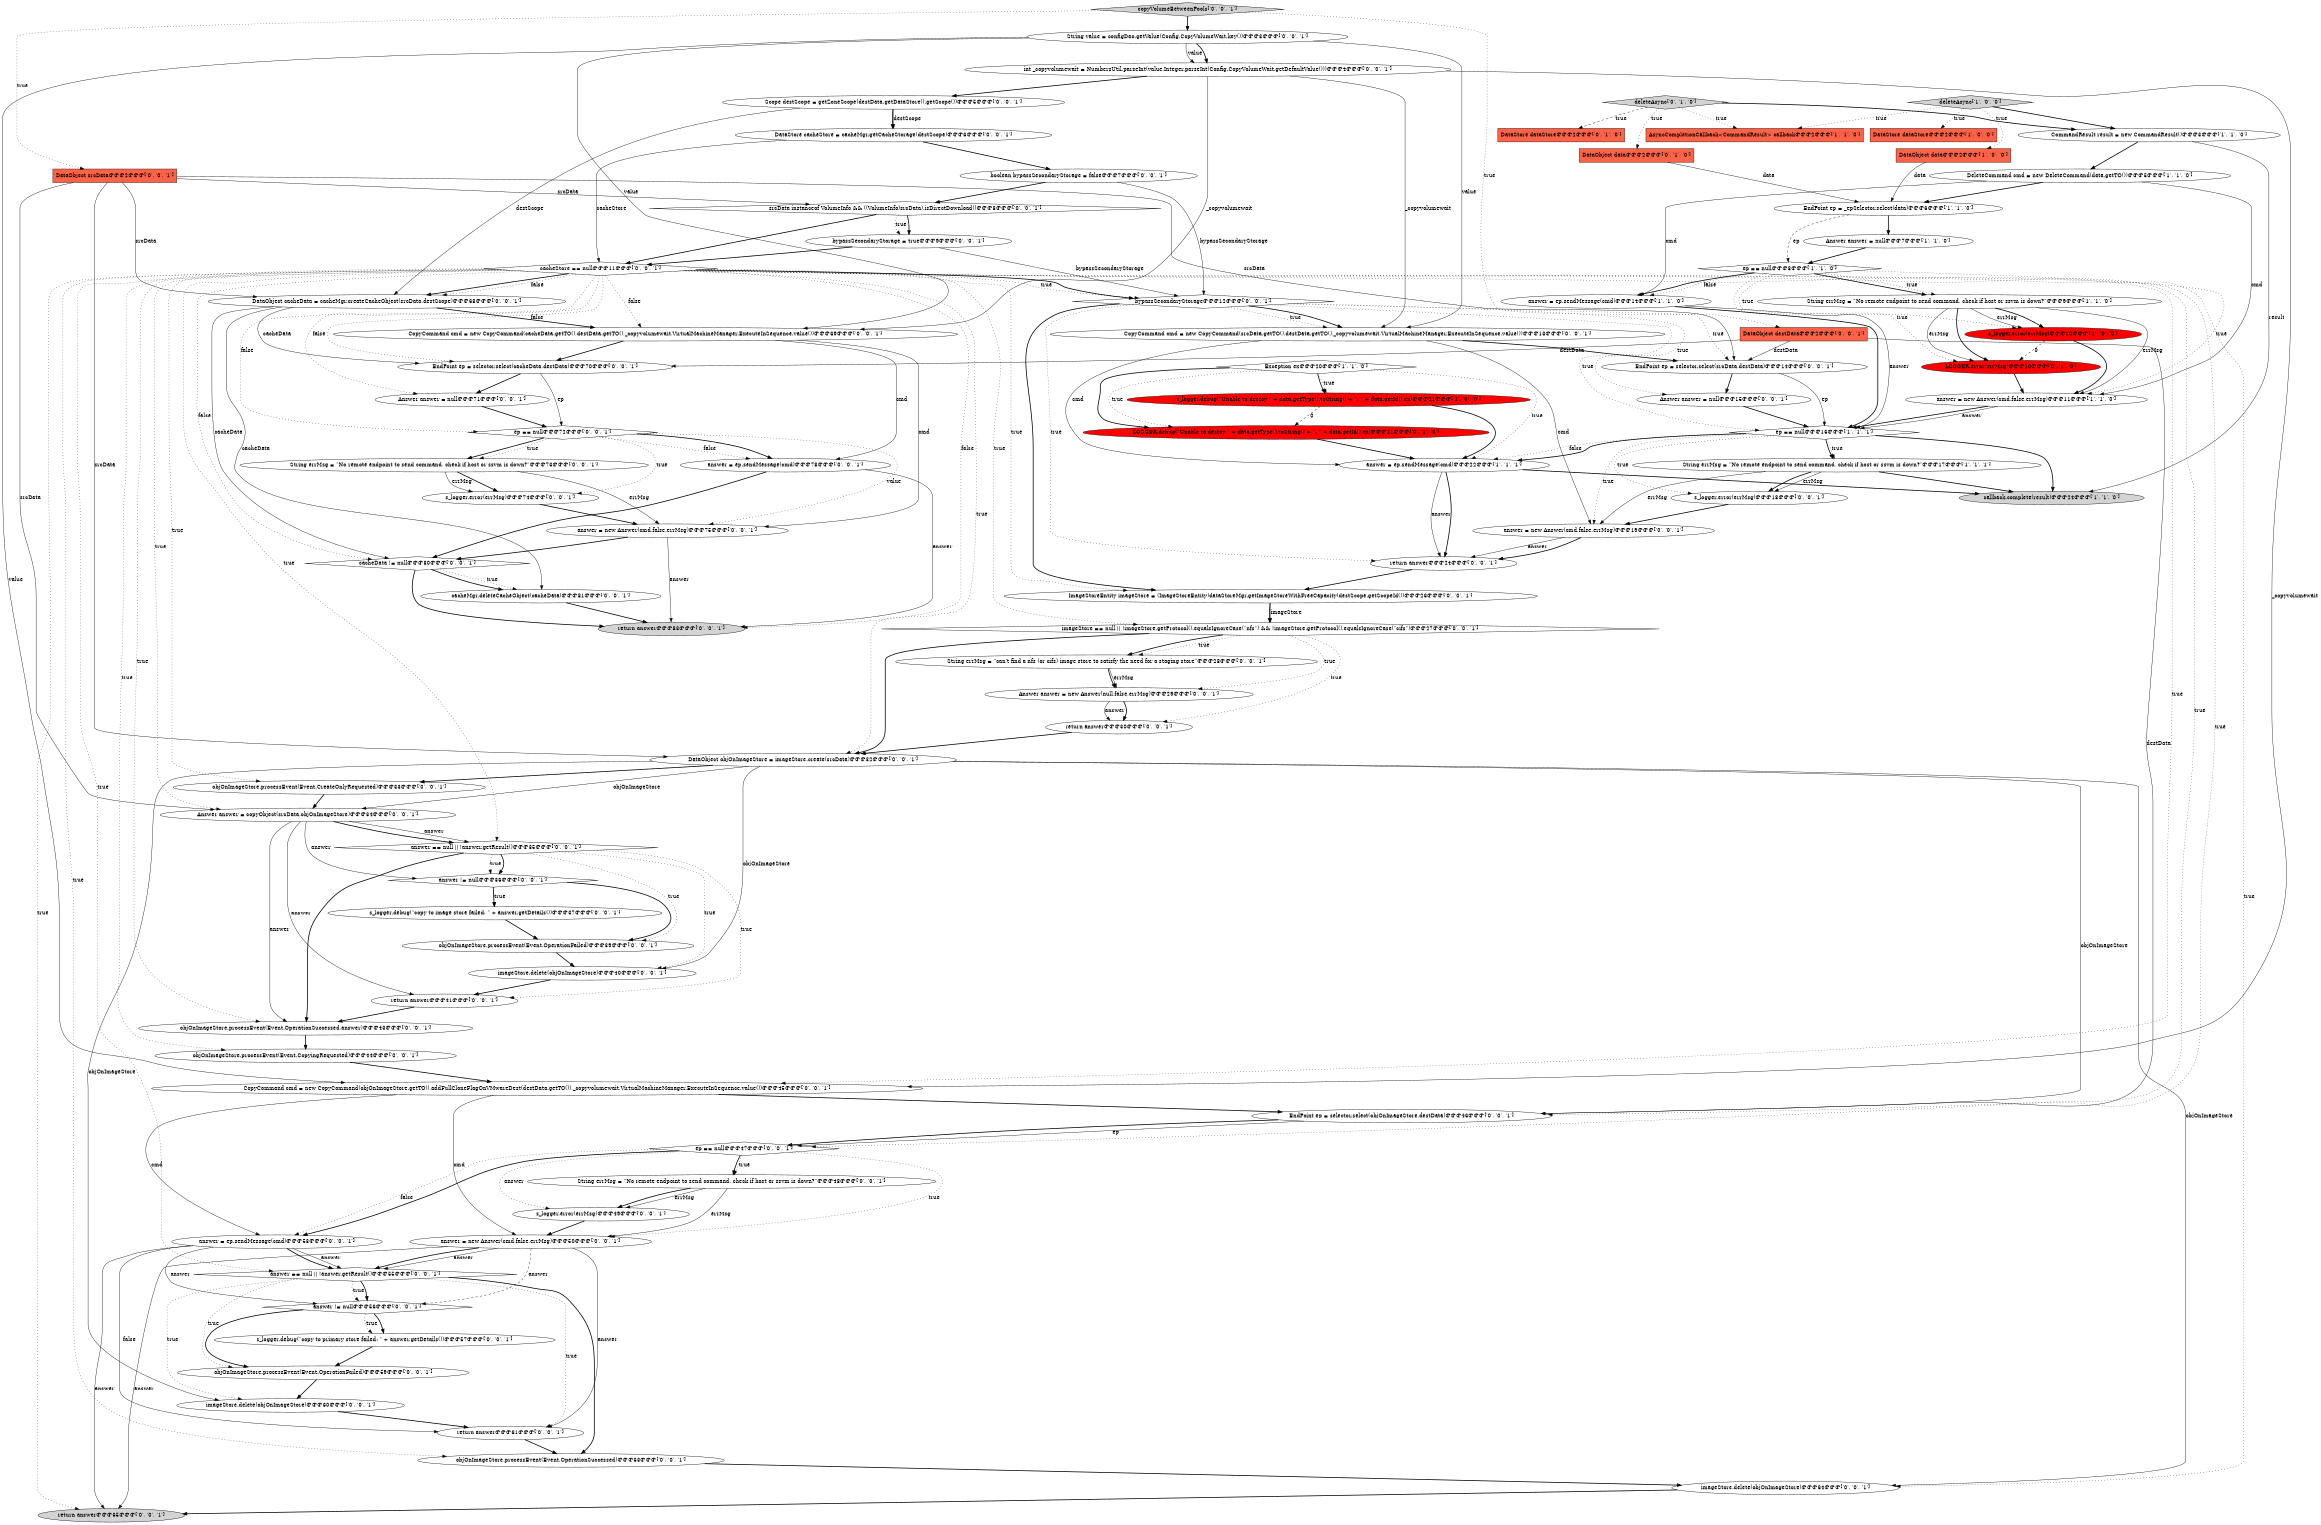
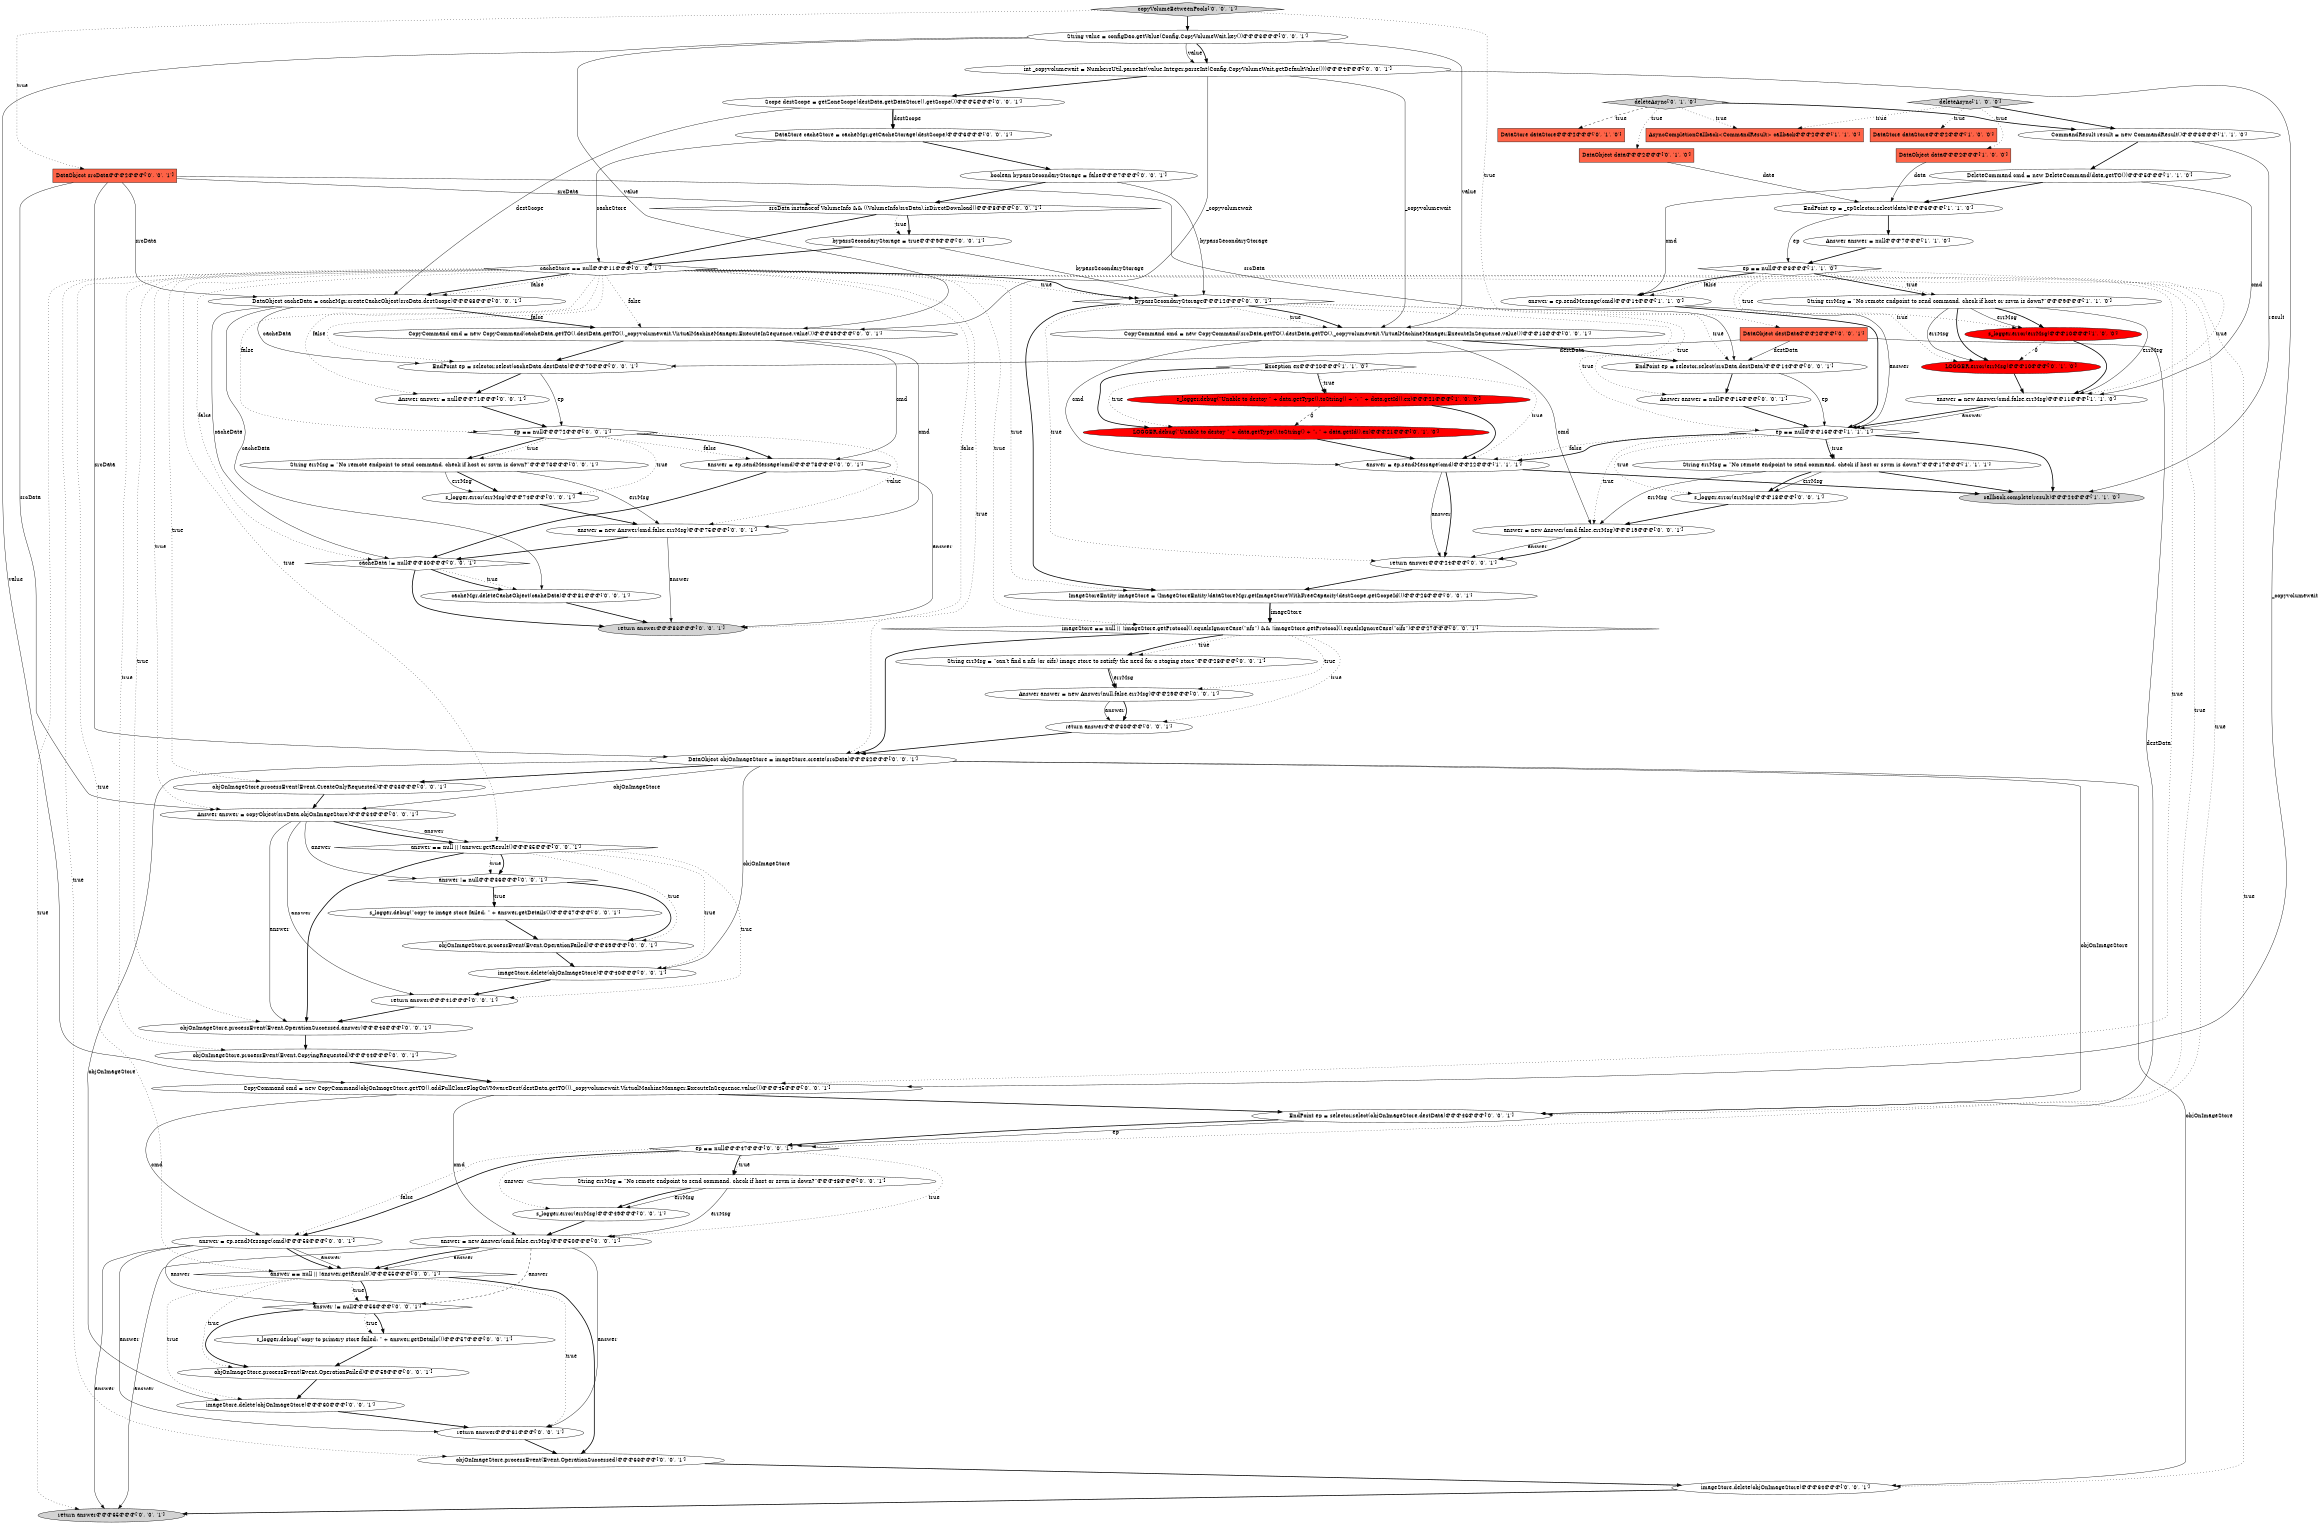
edge "EndPoint ep = _epSelector.select(data)@@@6@@@['1', '1', '0']" -> "ep == null@@@8@@@['1', '1', '0']": style dashed -> solid
edge "answer = ep.sendMessage(cmd)@@@53@@@['0', '0', '1']" -> "return answer@@@61@@@['0', '0', '1']": label "false" -> "answer"
